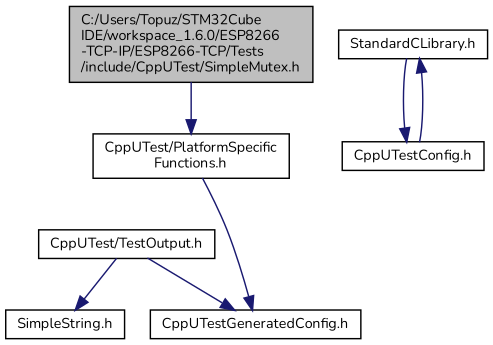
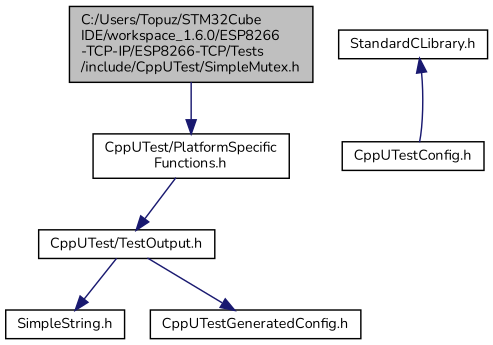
edge "StandardCLibrary.h" -> "CppUTestConfig.h": removed
edge "CppUTest/PlatformSpecific Functions.h" -> "CppUTestGeneratedConfig.h": now "CppUTest/PlatformSpecific Functions.h" -> "CppUTest/TestOutput.h"
